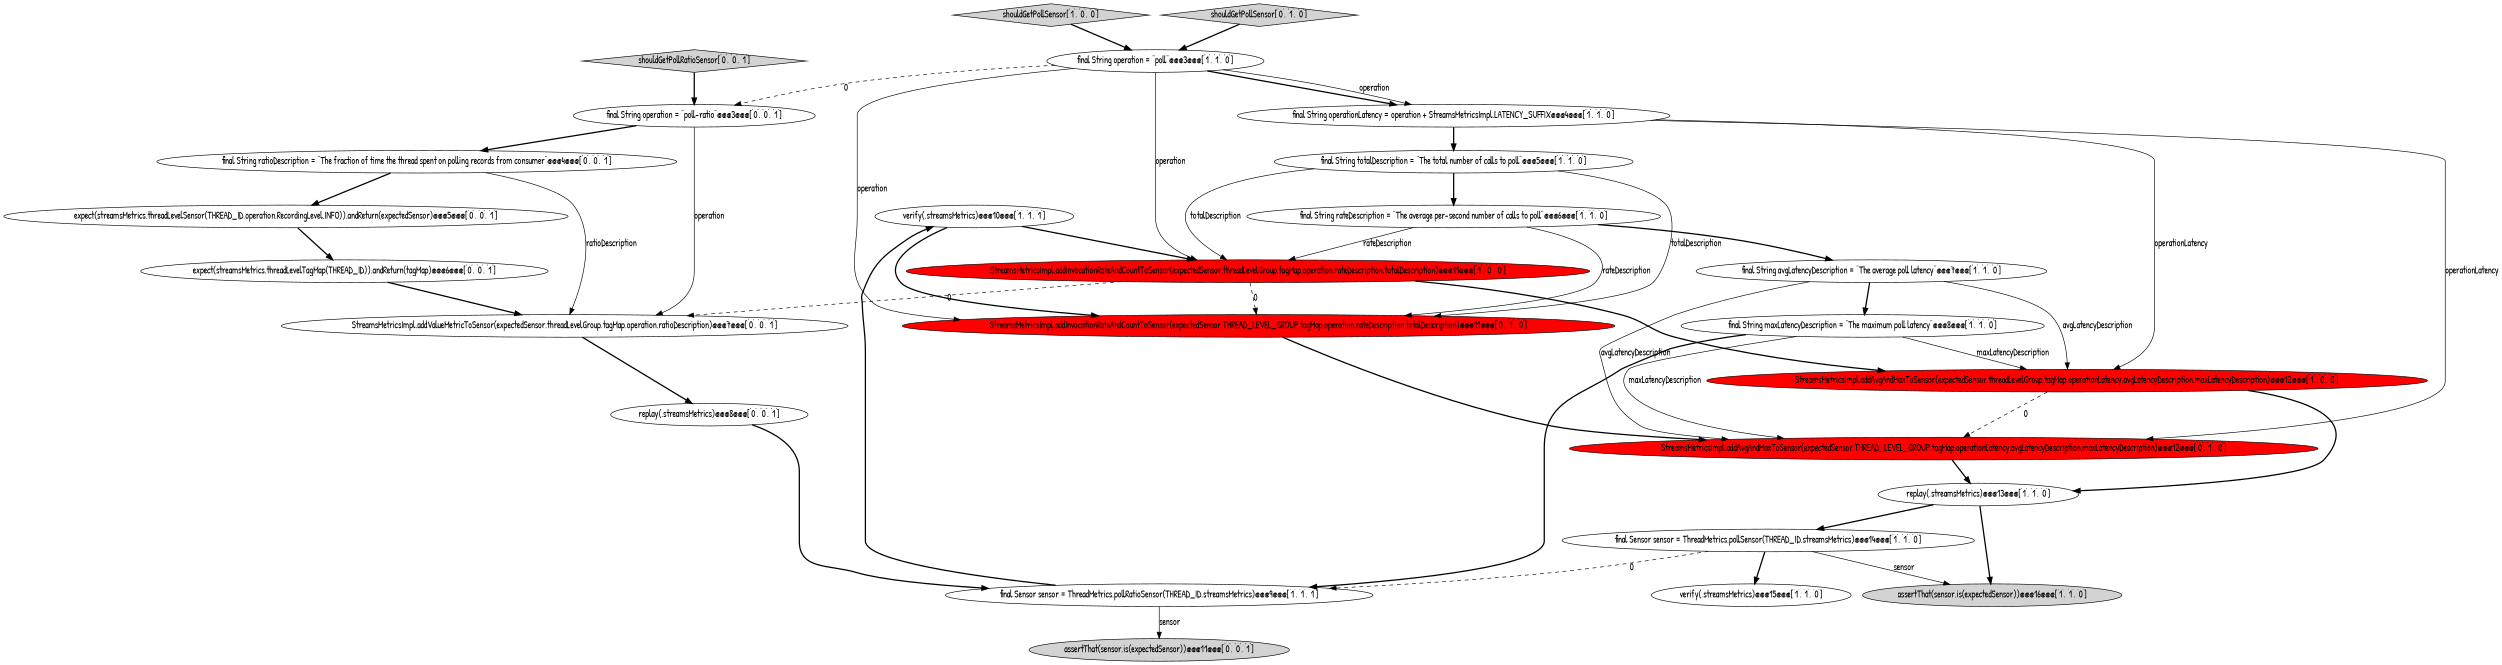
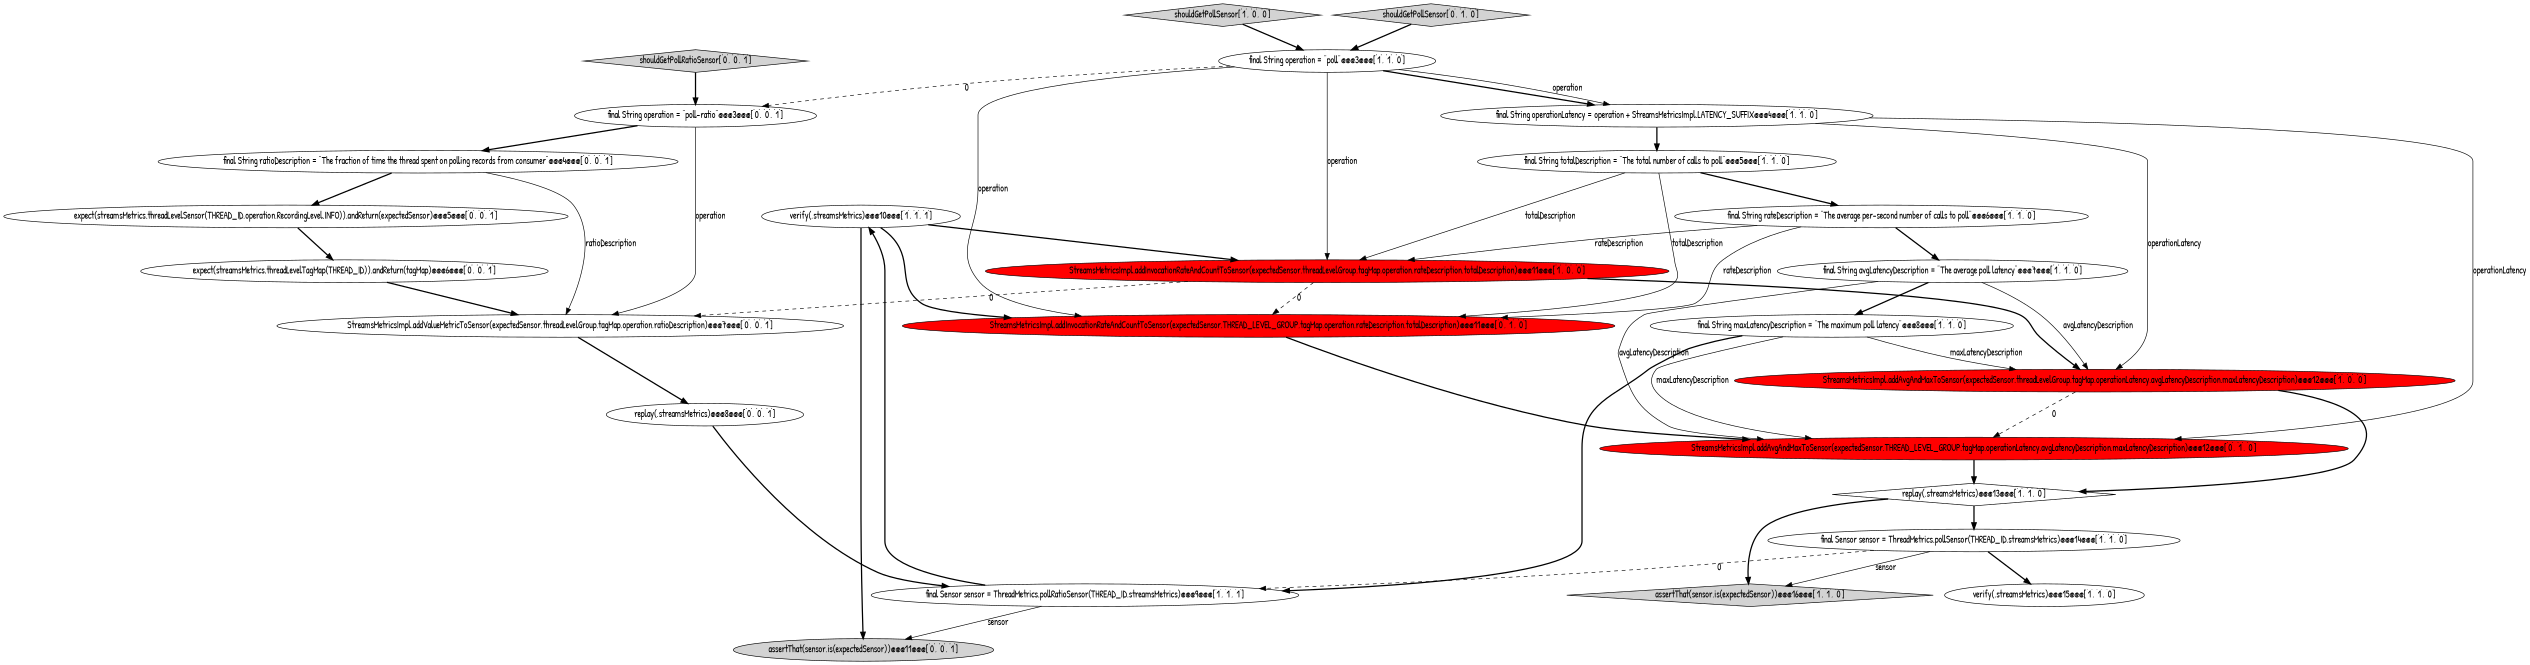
edge "verify(,streamsMetrics)@@@10@@@['1', '1', '1']" -> "assertThat(sensor,is(expectedSensor))@@@11@@@['0', '0', '1']": added
node "replay(,streamsMetrics)@@@13@@@['1', '1', '0']": shape ellipse -> diamond
node "assertThat(sensor,is(expectedSensor))@@@16@@@['1', '1', '0']": shape ellipse -> diamond
